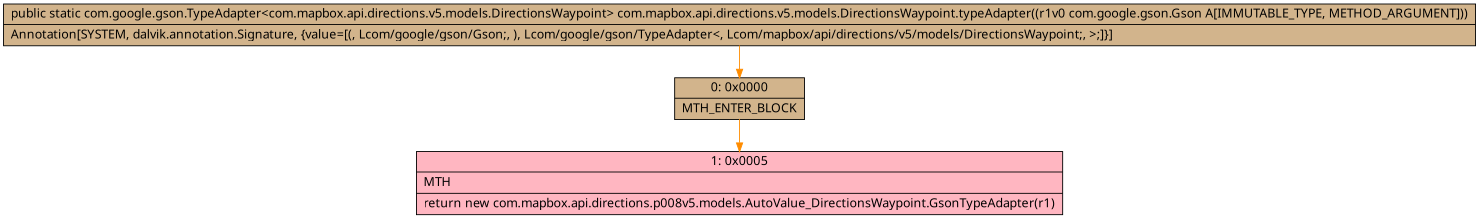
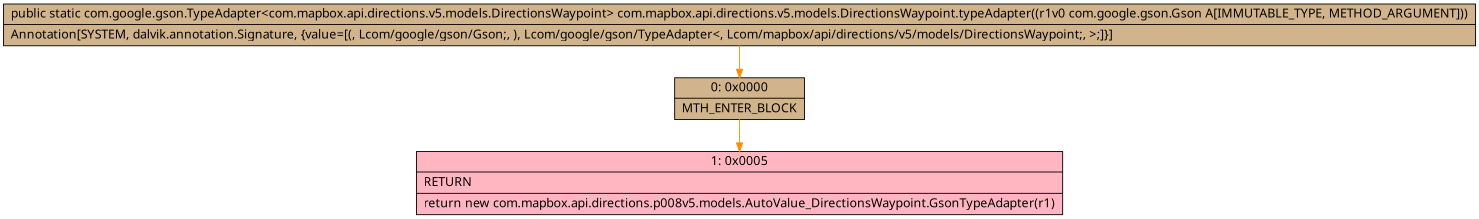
node "1: 0x0005": text "MTH" -> "RETURN"
